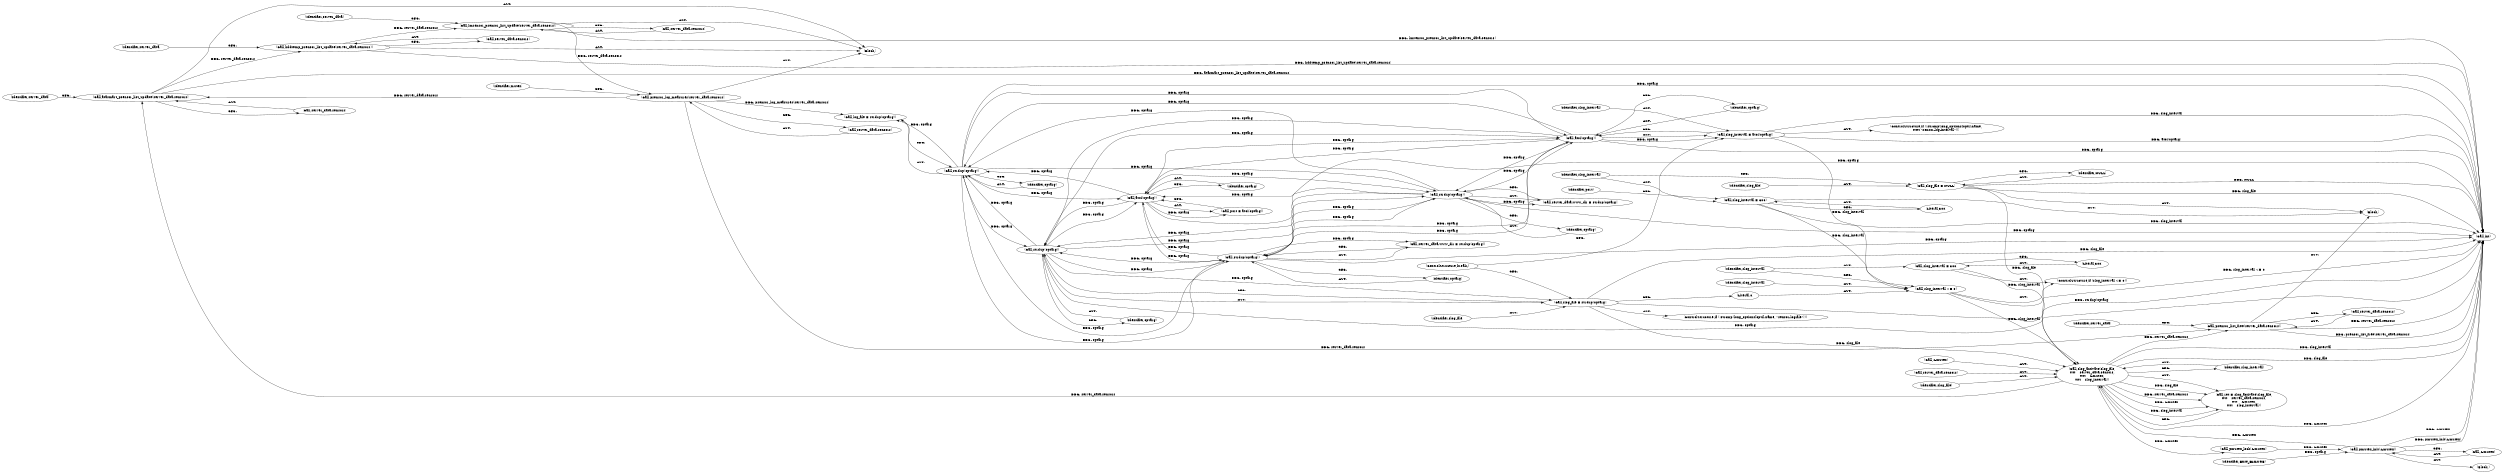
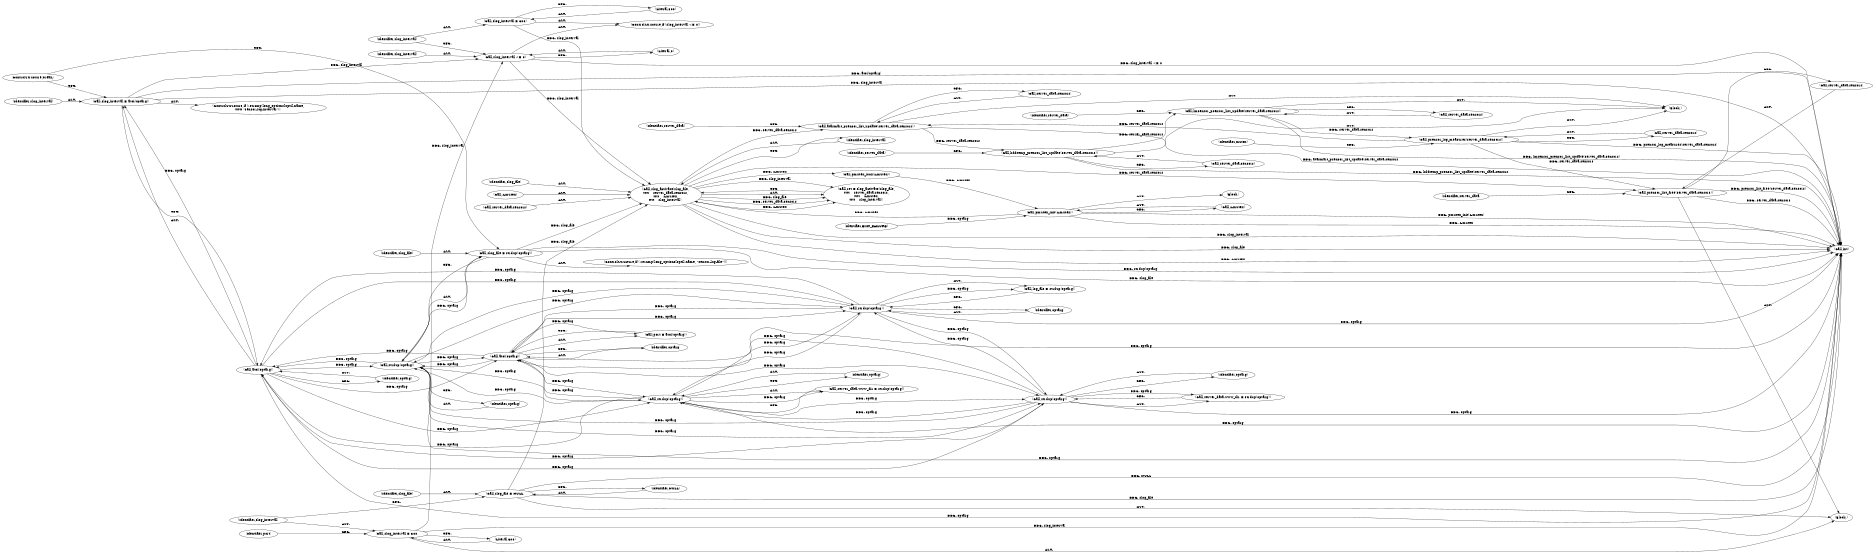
edge "(Call,psensor_log_measures(server_data.sensors))" -> "(Call,log_file = strdup(optarg))": now "(Call,psensor_log_measures(server_data.sensors))" -> "(Call,int)"
edge "(Call,slog_file = strdup(optarg))" -> "(Literal,0)": now "(Call,slog_interval <= 0)" -> "(Literal,0)"
